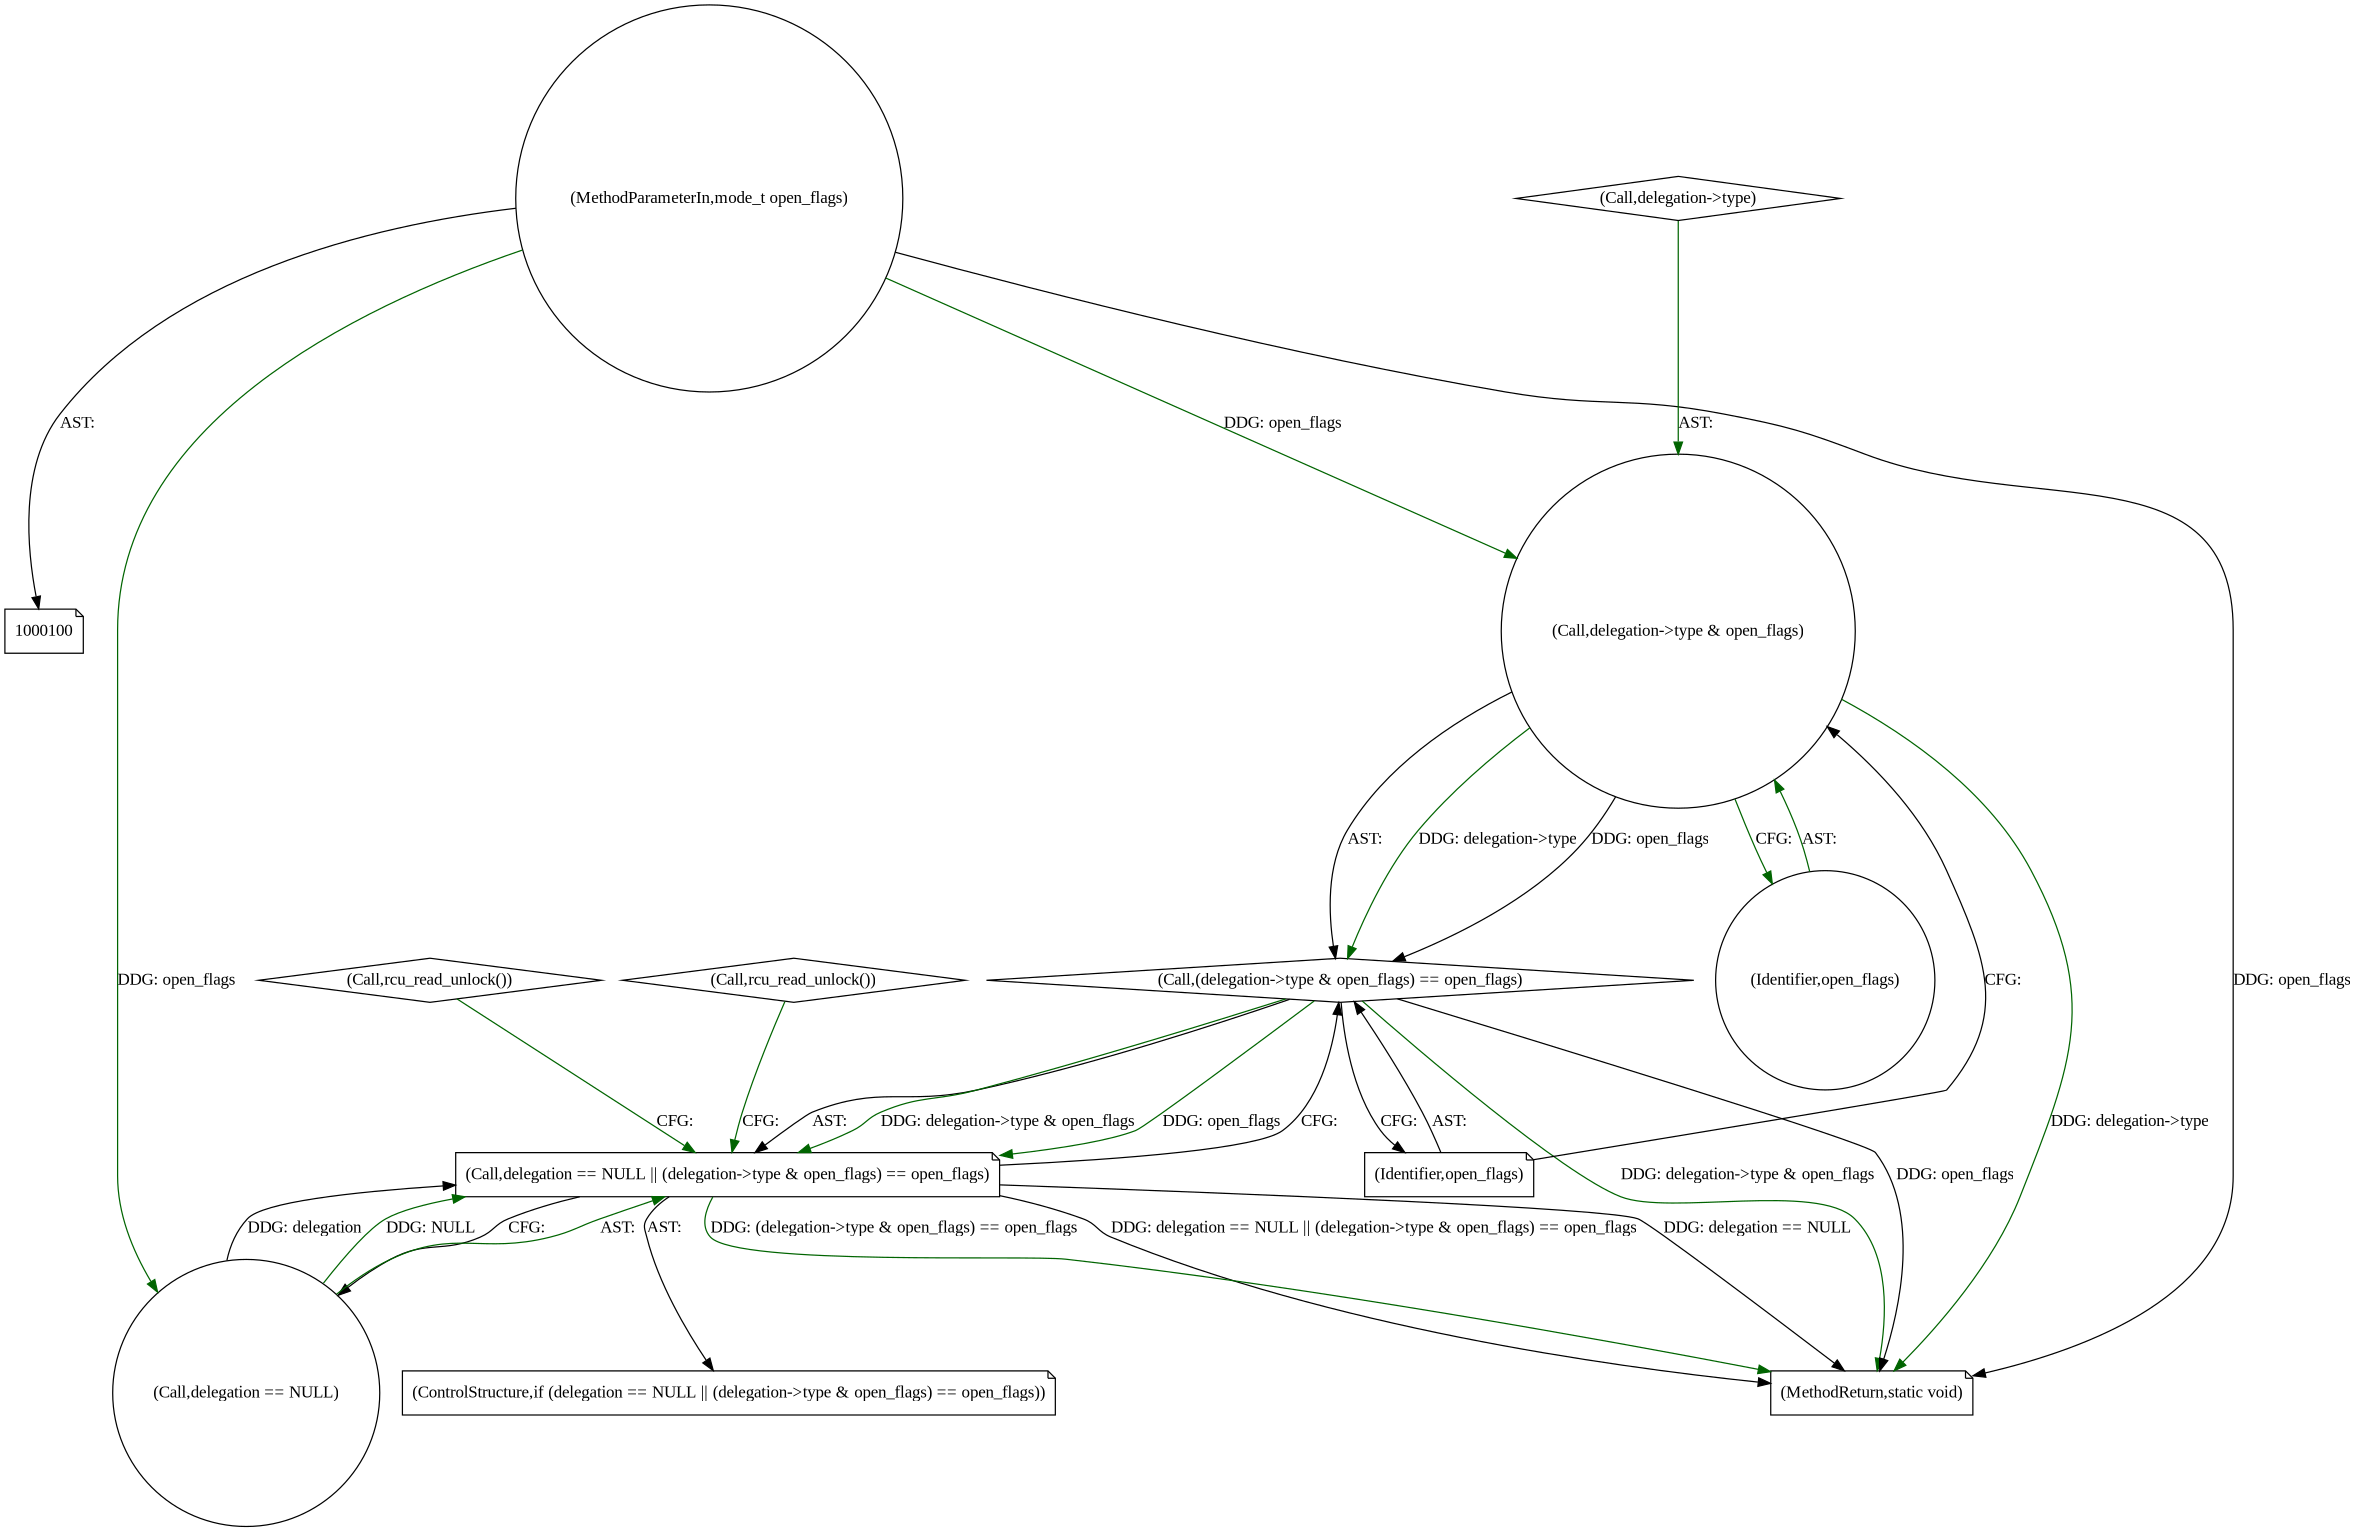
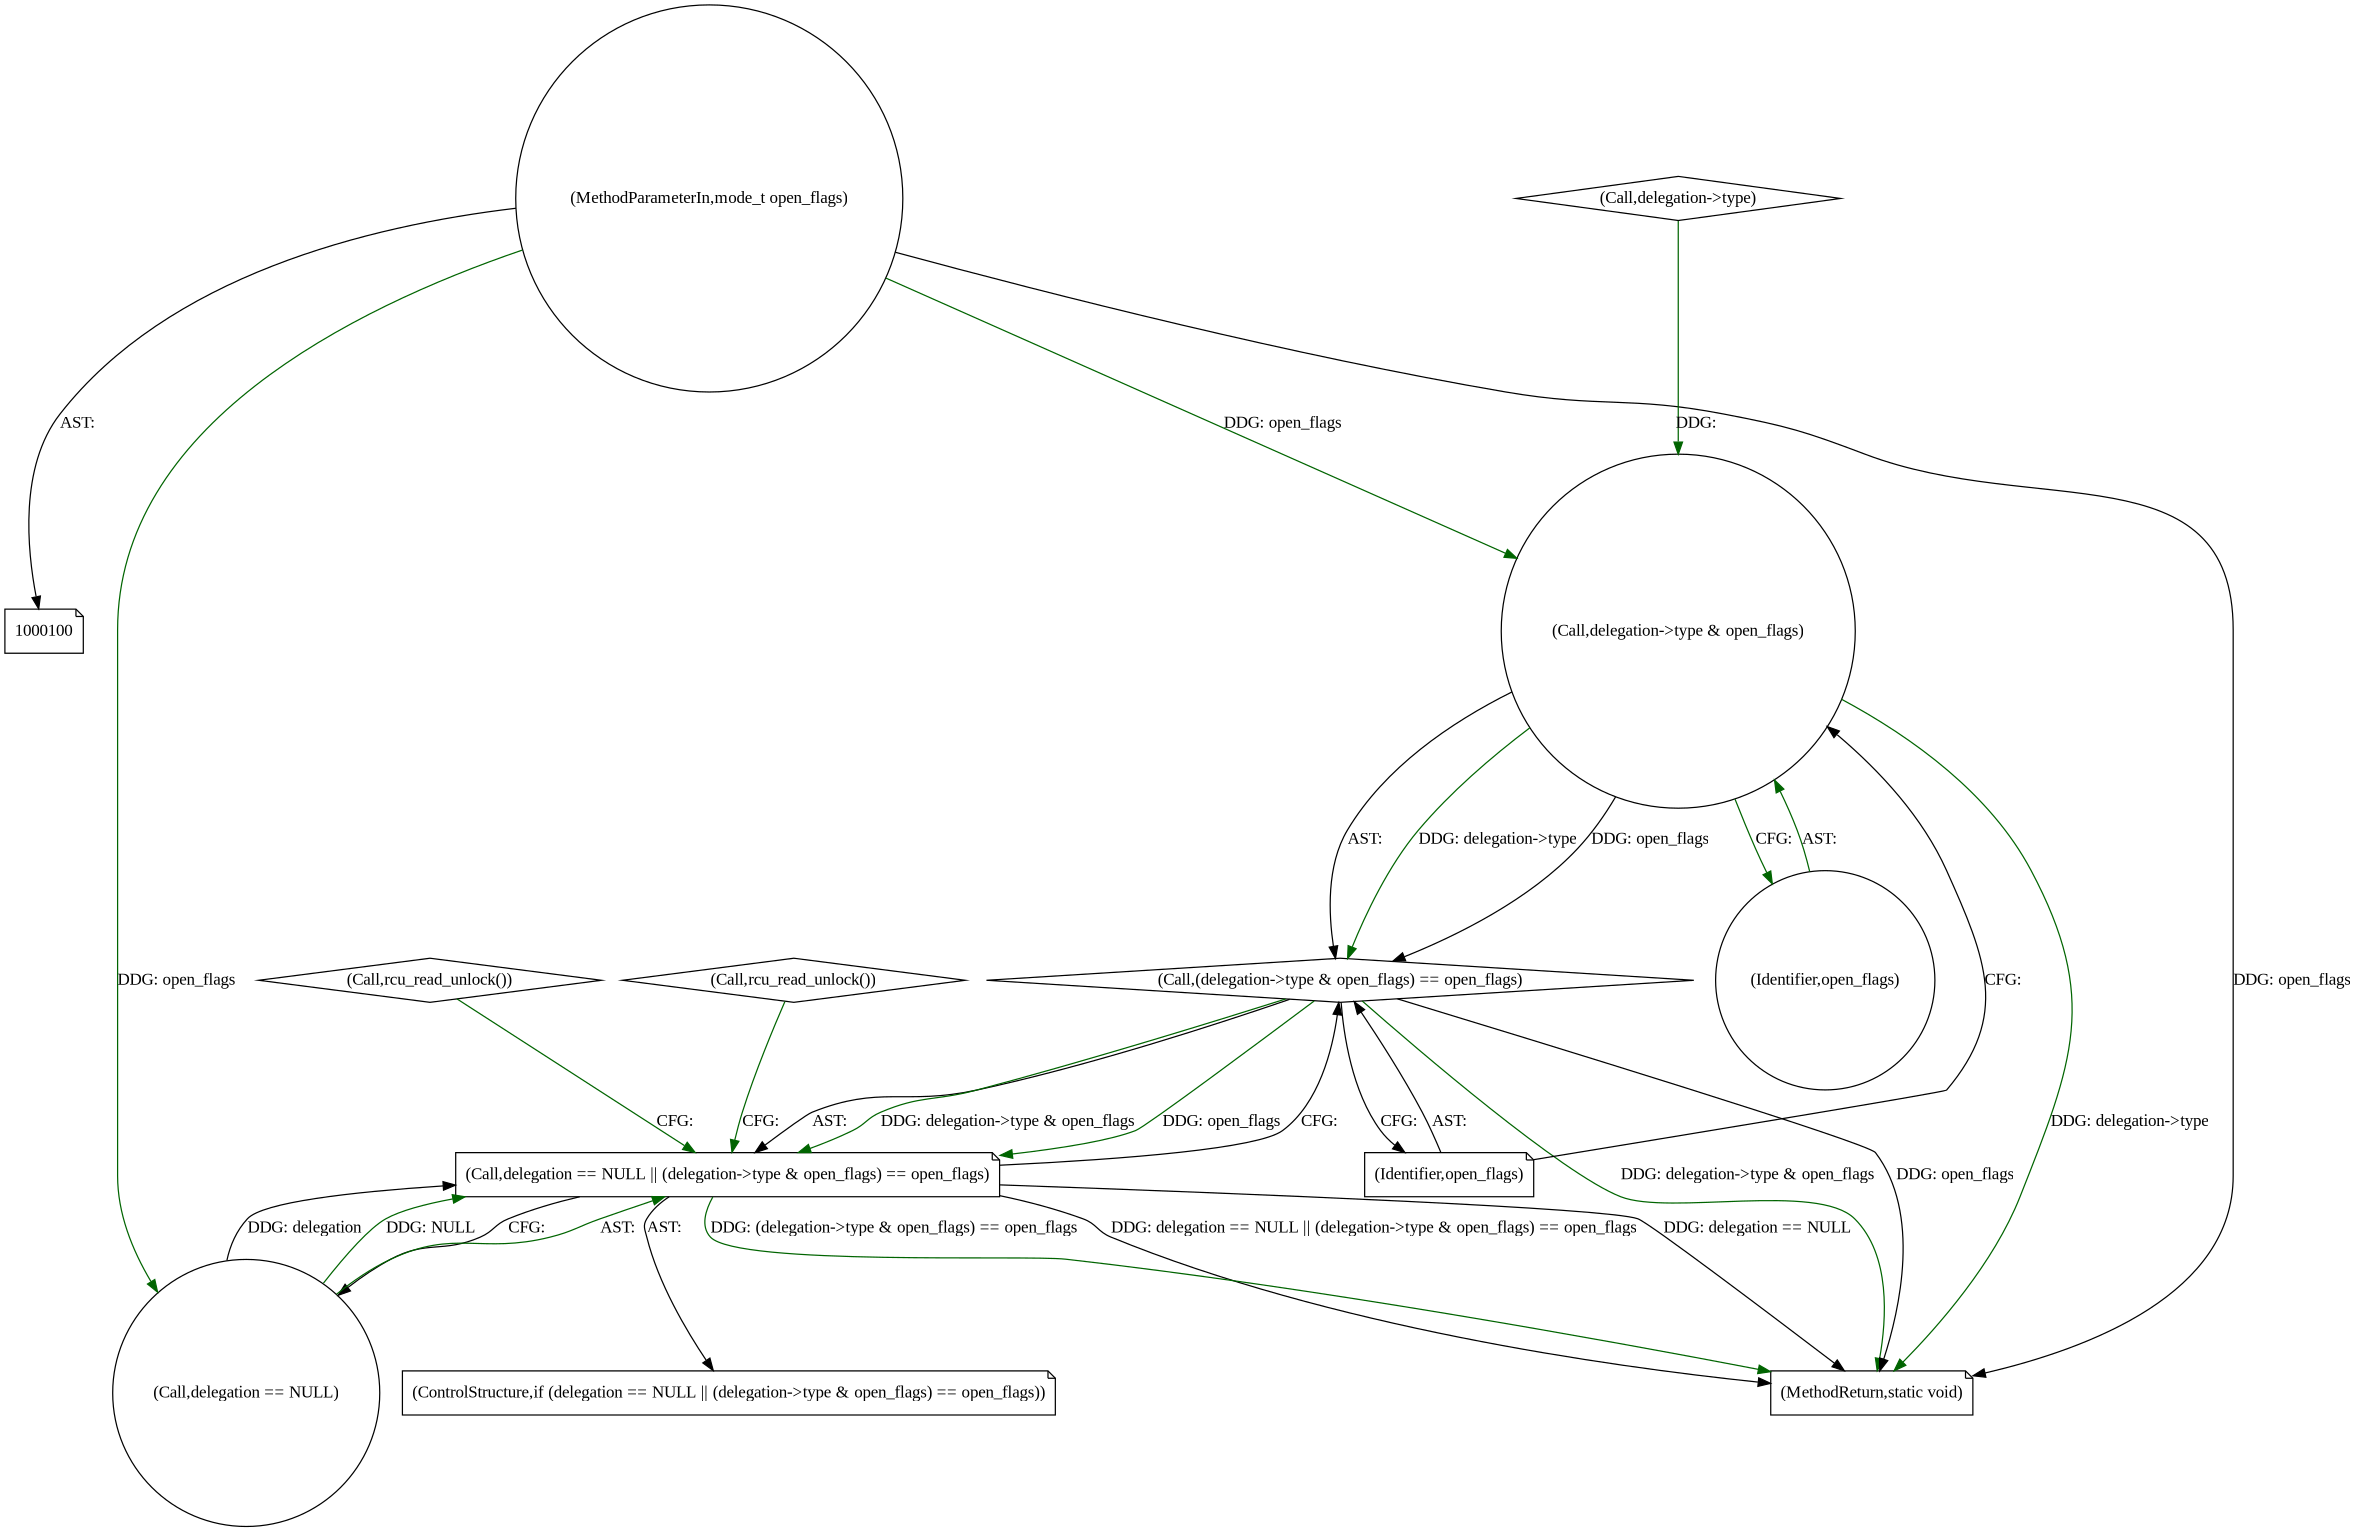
edge "(Call,delegation->type)" -> "(Call,delegation->type & open_flags)": label "AST: " -> "DDG: "
